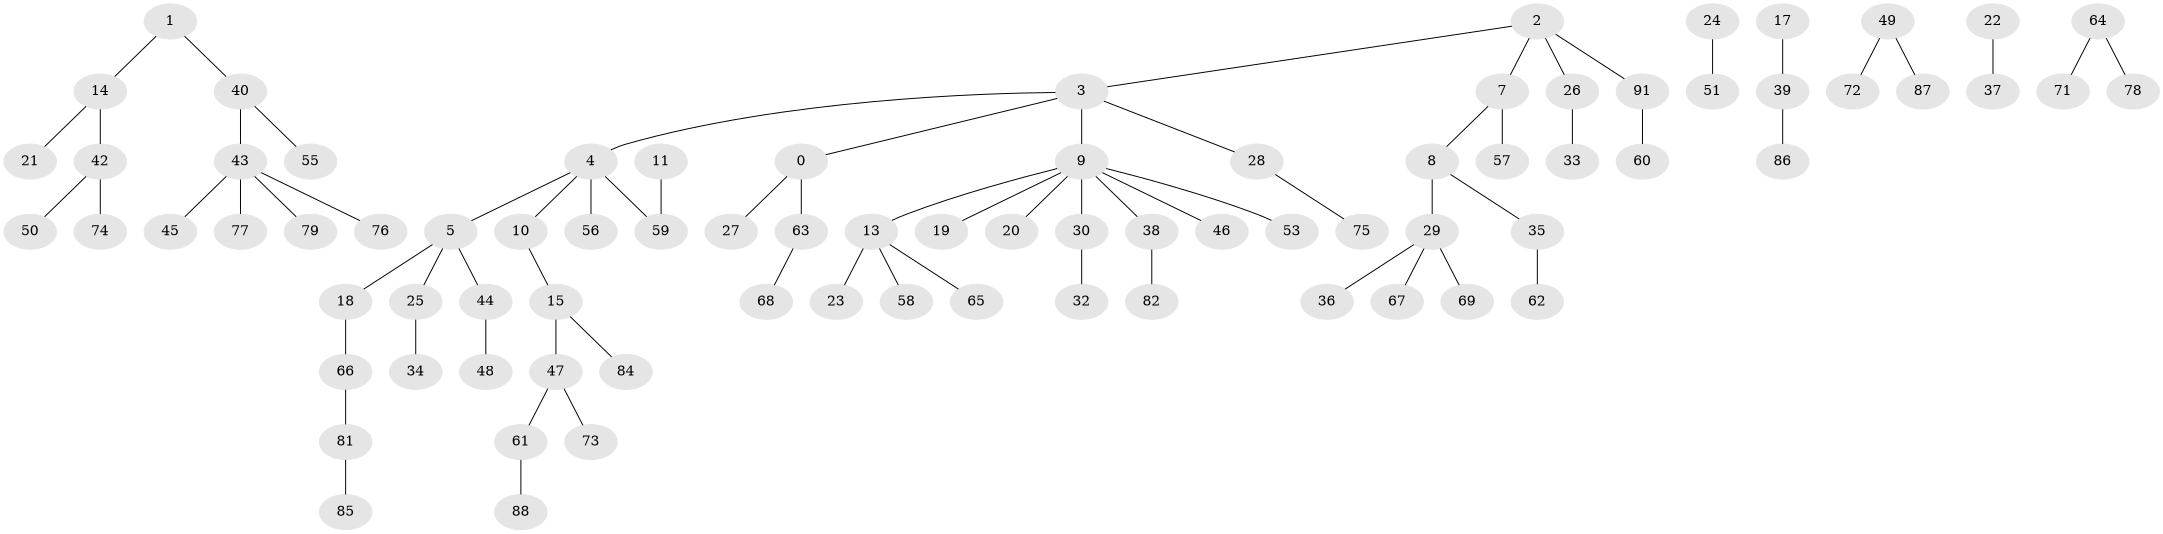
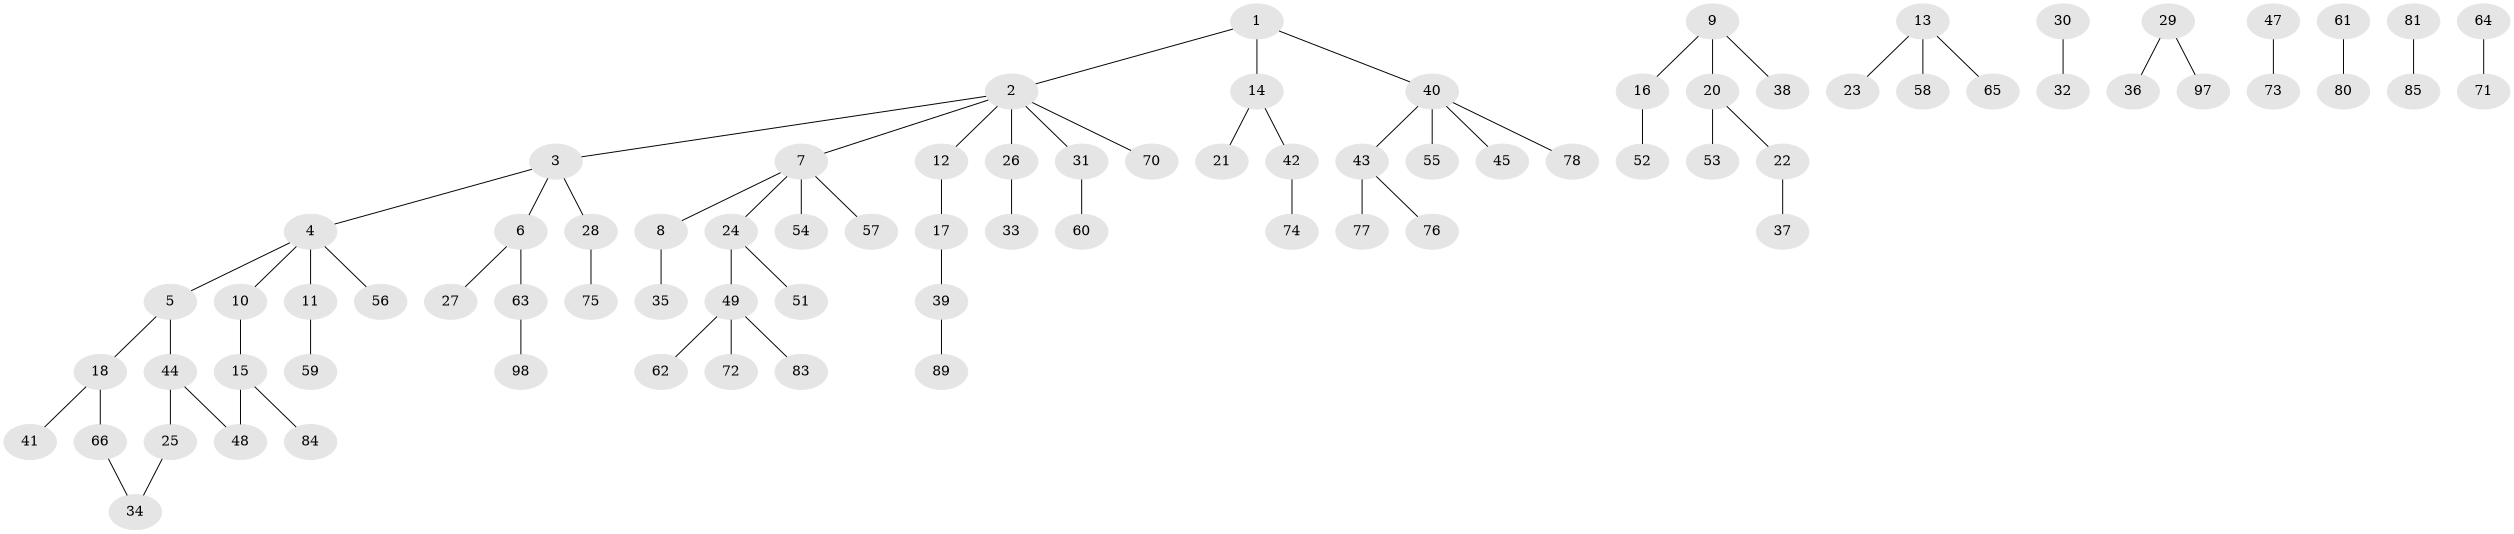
edge "1" -- "2": added
edge "64" -- "78": now "40" -- "78"
node "91": label "91" -> "31"
node "87": label "87" -> "83"
edge "20" -- "22": added
edge "3" -- "9": removed
node "0": label "0" -> "6"
node "12": added
node "70": added
node "52": added
node "86": label "86" -> "89"
edge "9" -- "13": removed
edge "9" -- "53": now "20" -- "53"
edge "43" -- "45": now "40" -- "45"
edge "4" -- "59": now "4" -- "11"
edge "7" -- "24": added
edge "9" -- "30": removed
edge "8" -- "29": removed
node "50": removed
node "79": removed
node "54": added
node "19": label "19" -> "16"
node "46": removed
edge "5" -- "25": now "44" -- "25"
edge "24" -- "49": added
edge "35" -- "62": now "49" -- "62"
node "68": label "68" -> "98"
node "82": removed
node "67": label "67" -> "97"
node "69": removed
edge "15" -- "47": now "15" -- "48"
edge "66" -- "81": now "66" -- "34"
edge "47" -- "61": removed
node "41": added
node "88": label "88" -> "80"
